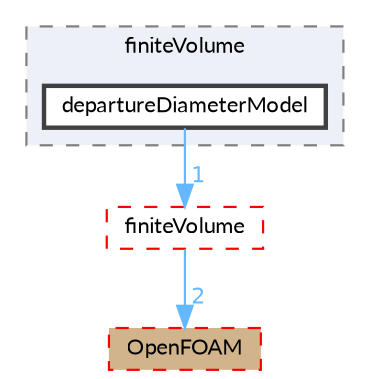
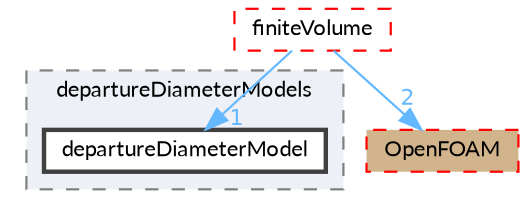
cluster "finiteVolume": label "finiteVolume" -> "departureDiameterModels"
edge "departureDiameterModel" -> "finiteVolume": reversed
